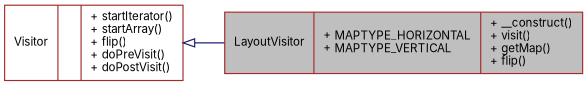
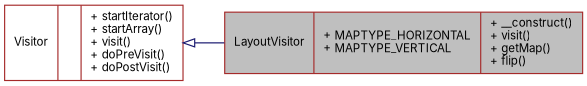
node "Visitor": text "+ flip()" -> "+ visit()"
